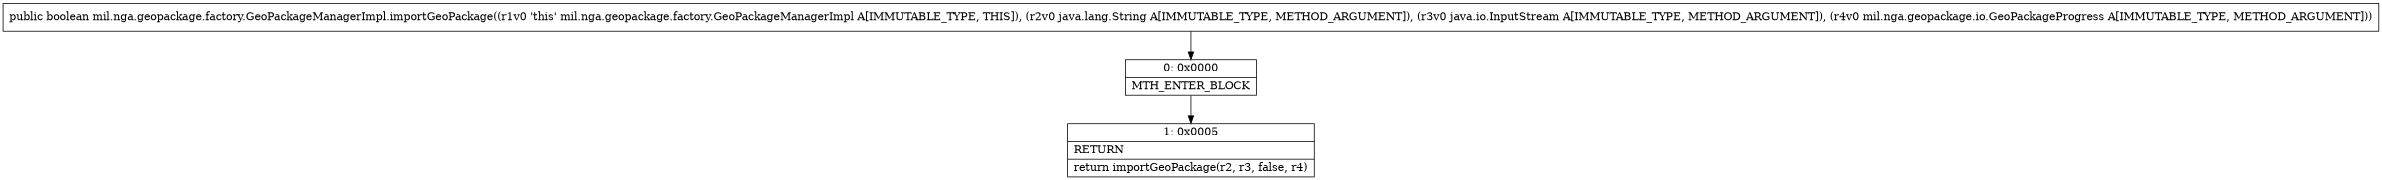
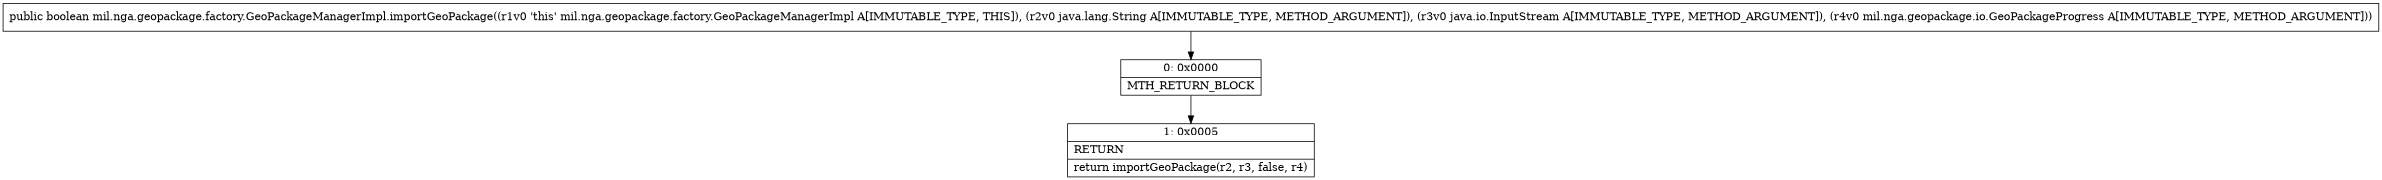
node "0: 0x0000": text "MTH_ENTER_BLOCK" -> "MTH_RETURN_BLOCK"
